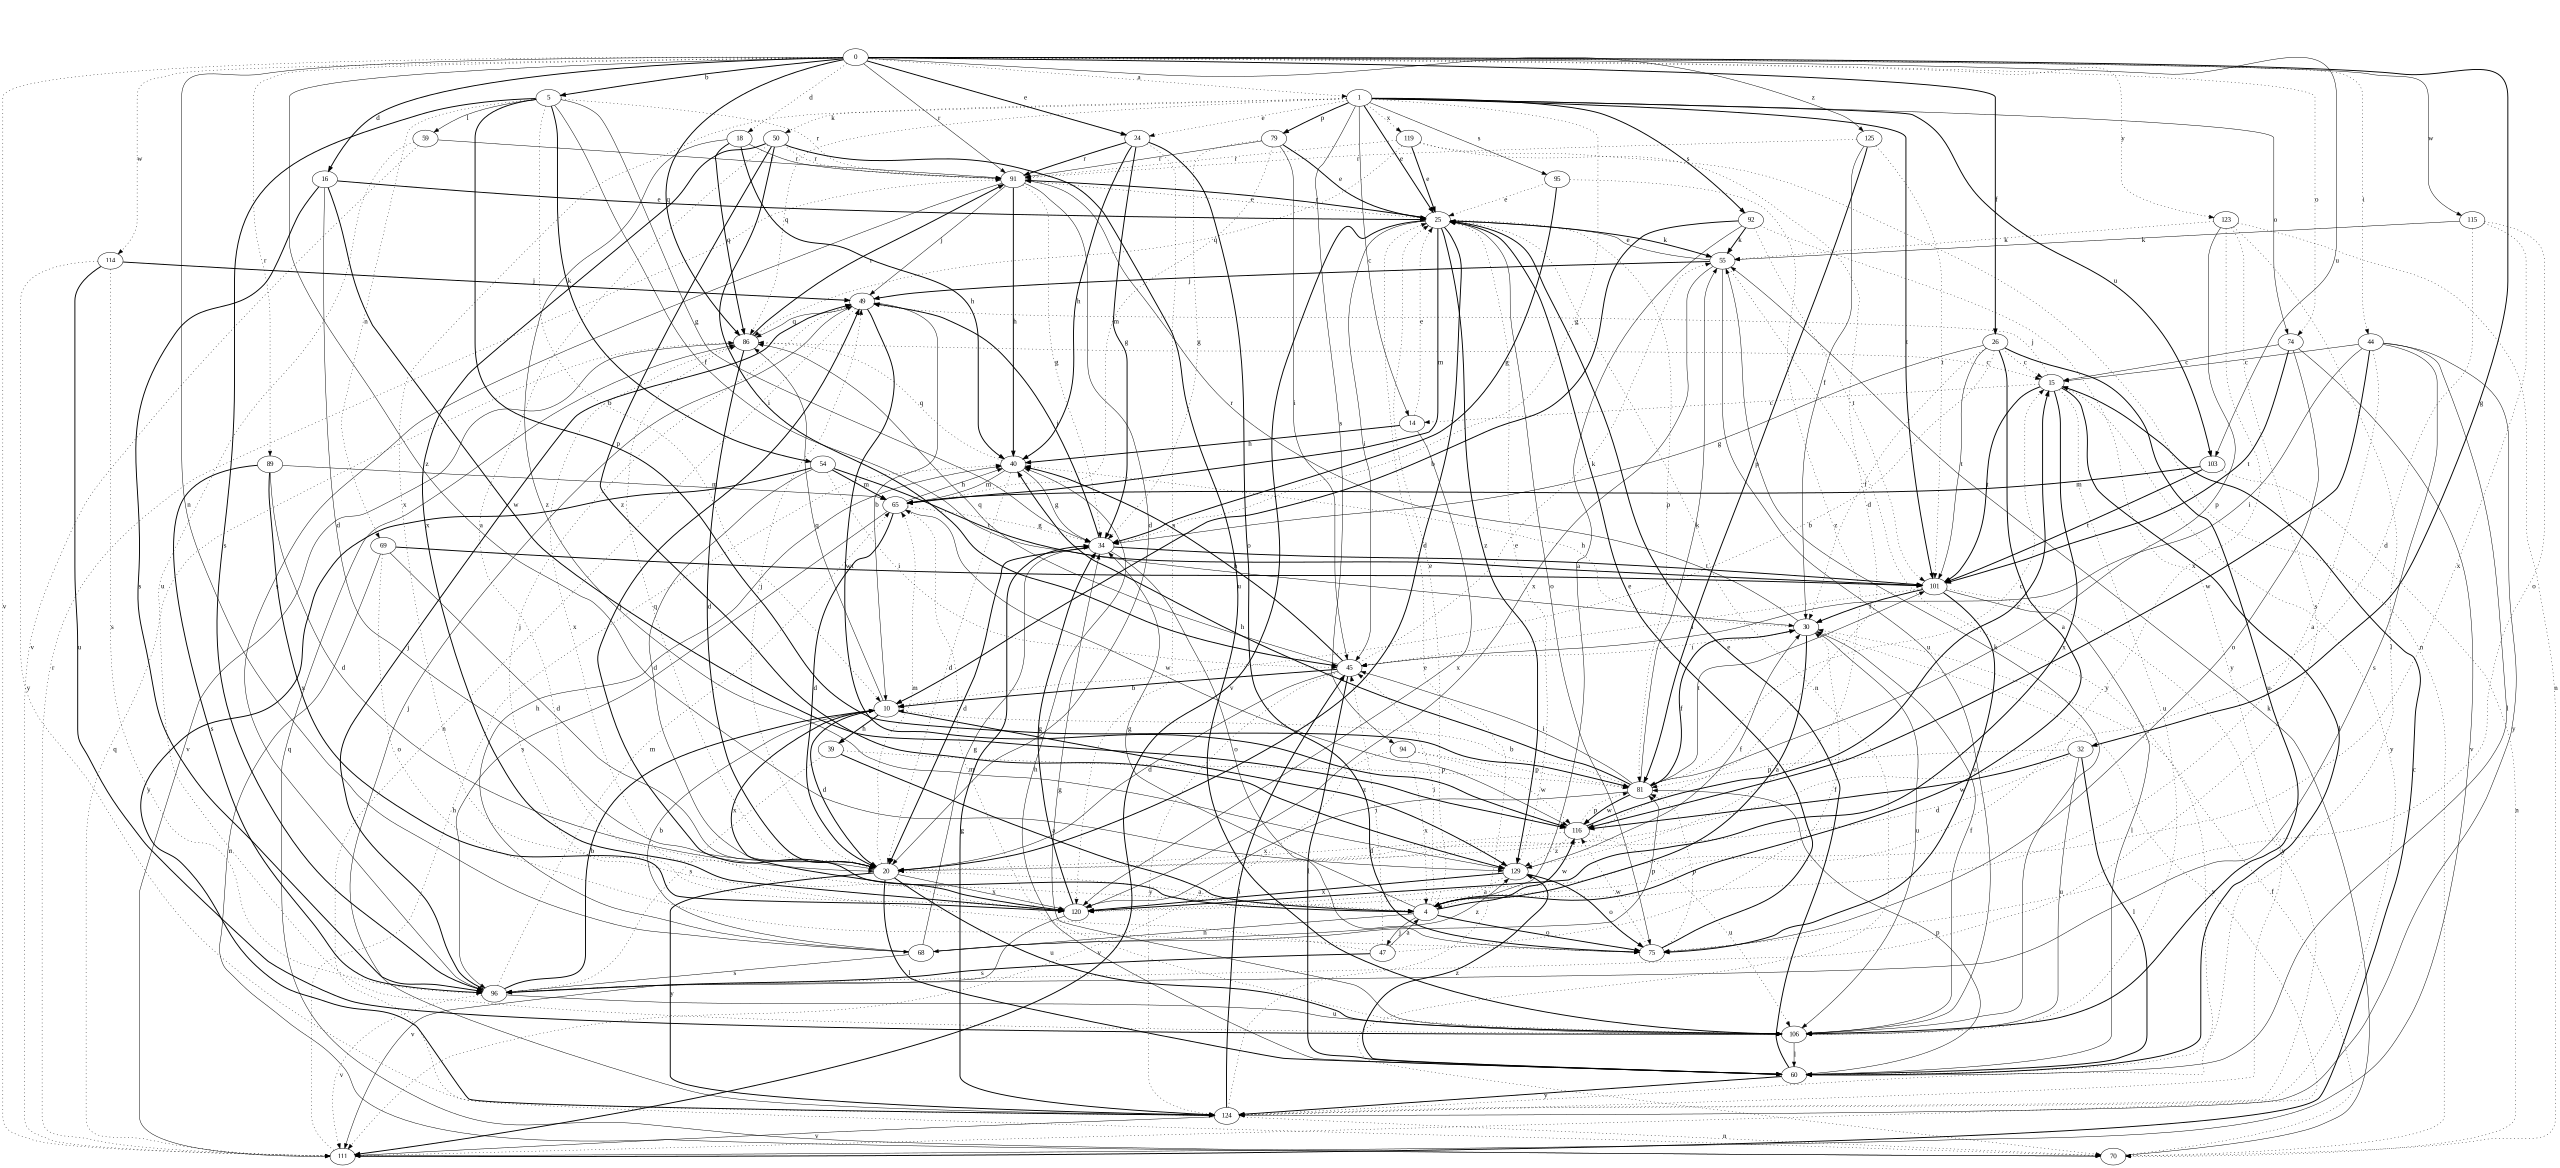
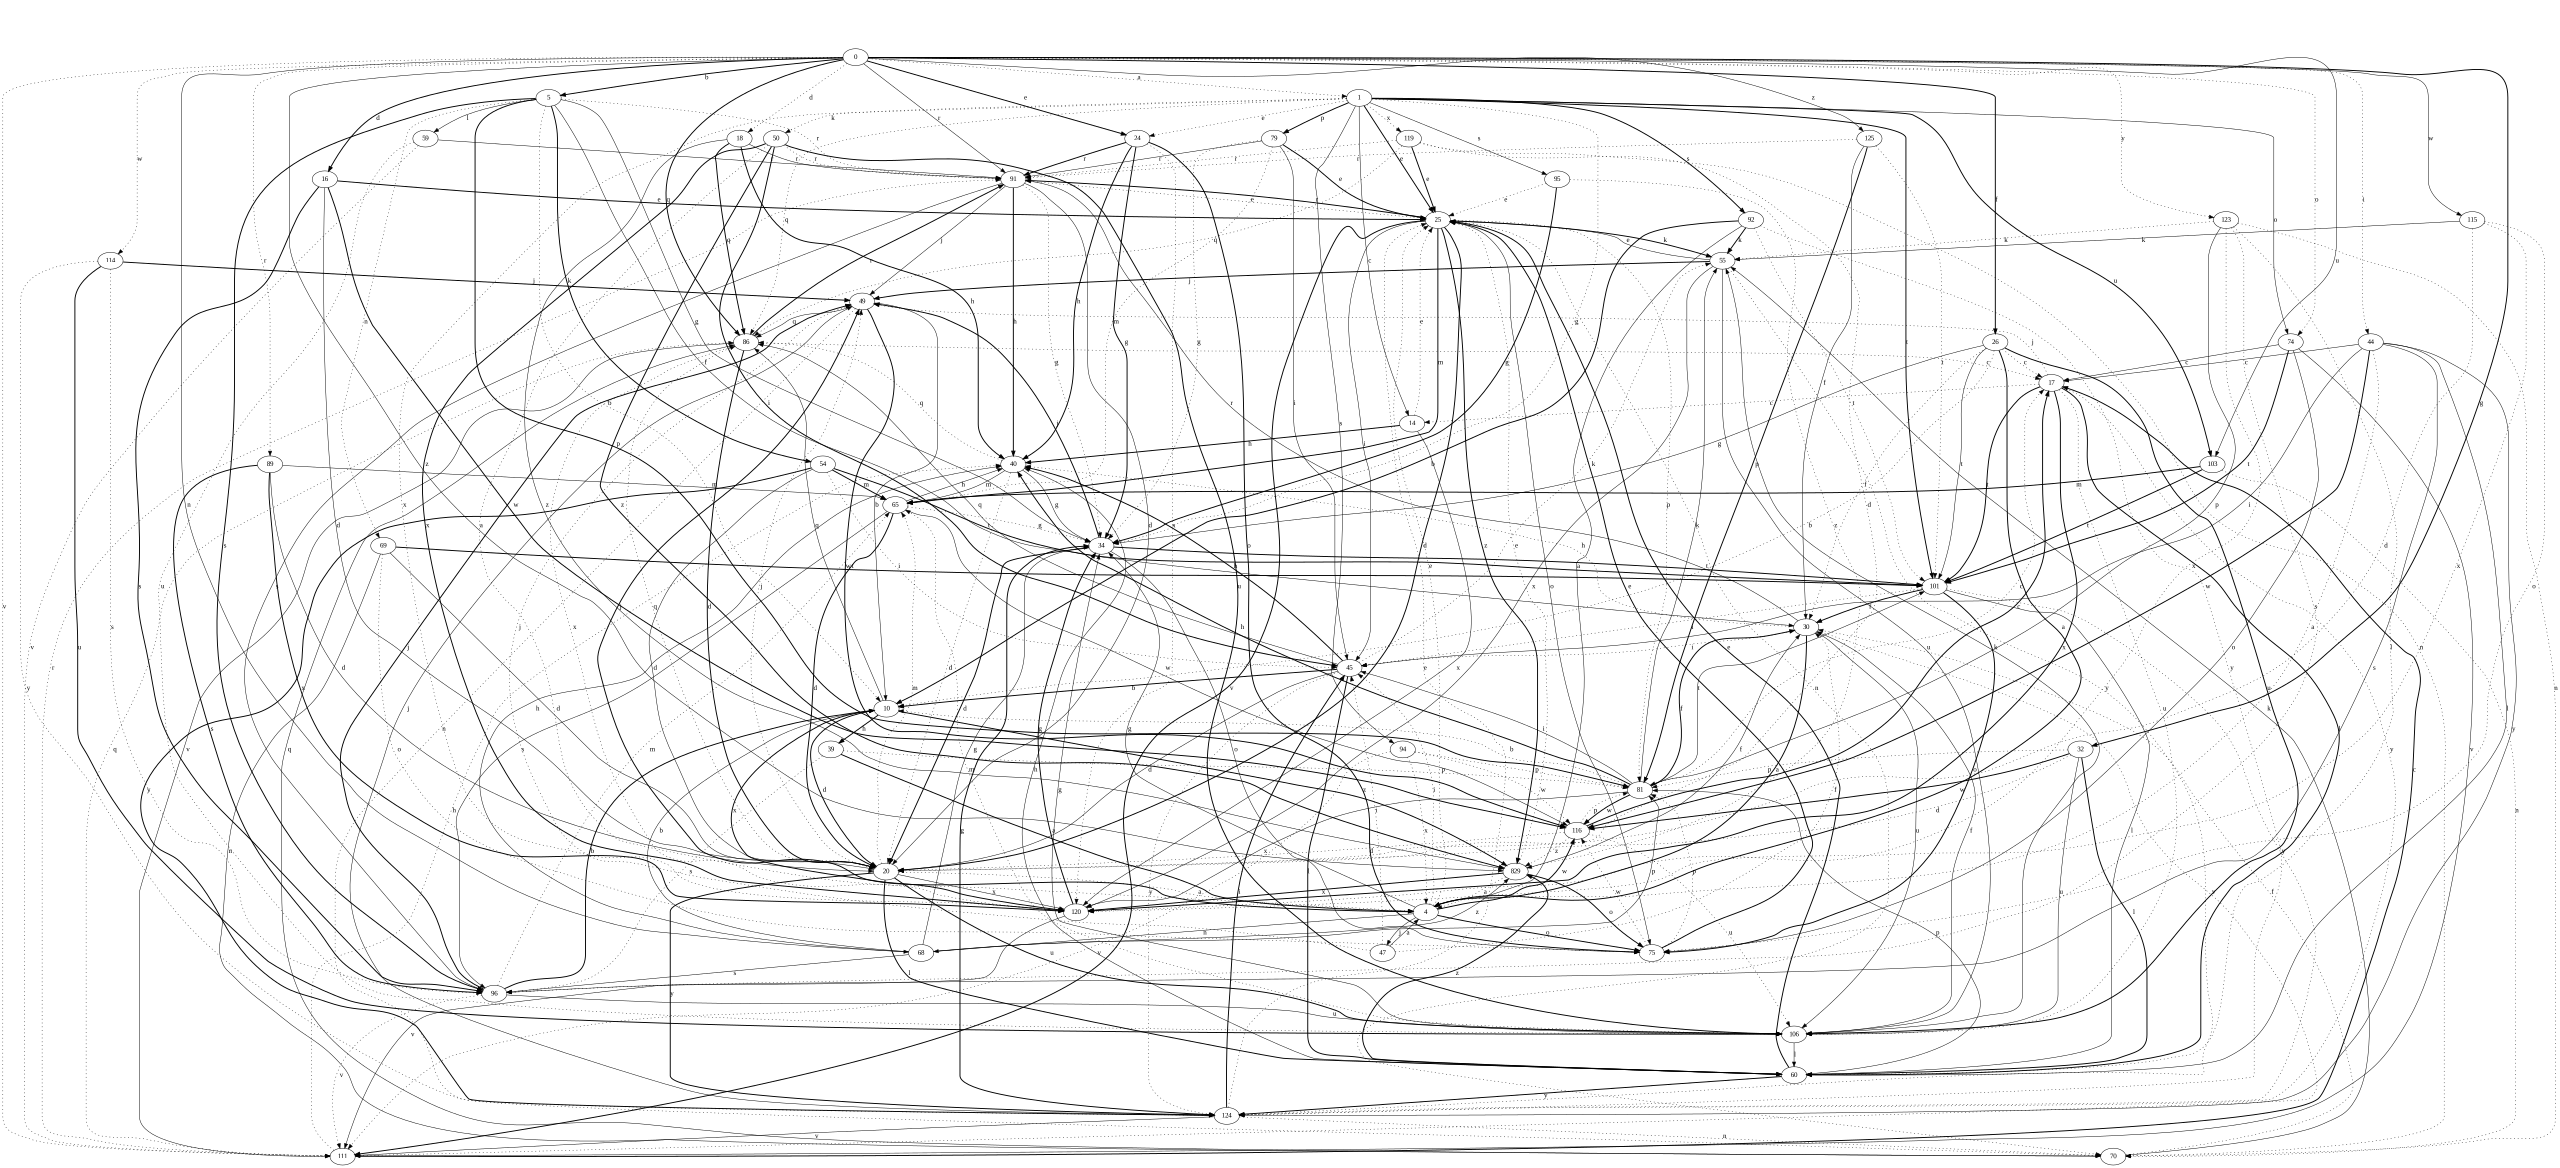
node "15": label "15" -> "17"
node "129": label "129" -> "829"
edge "47" -> "96": removed, label "s"
